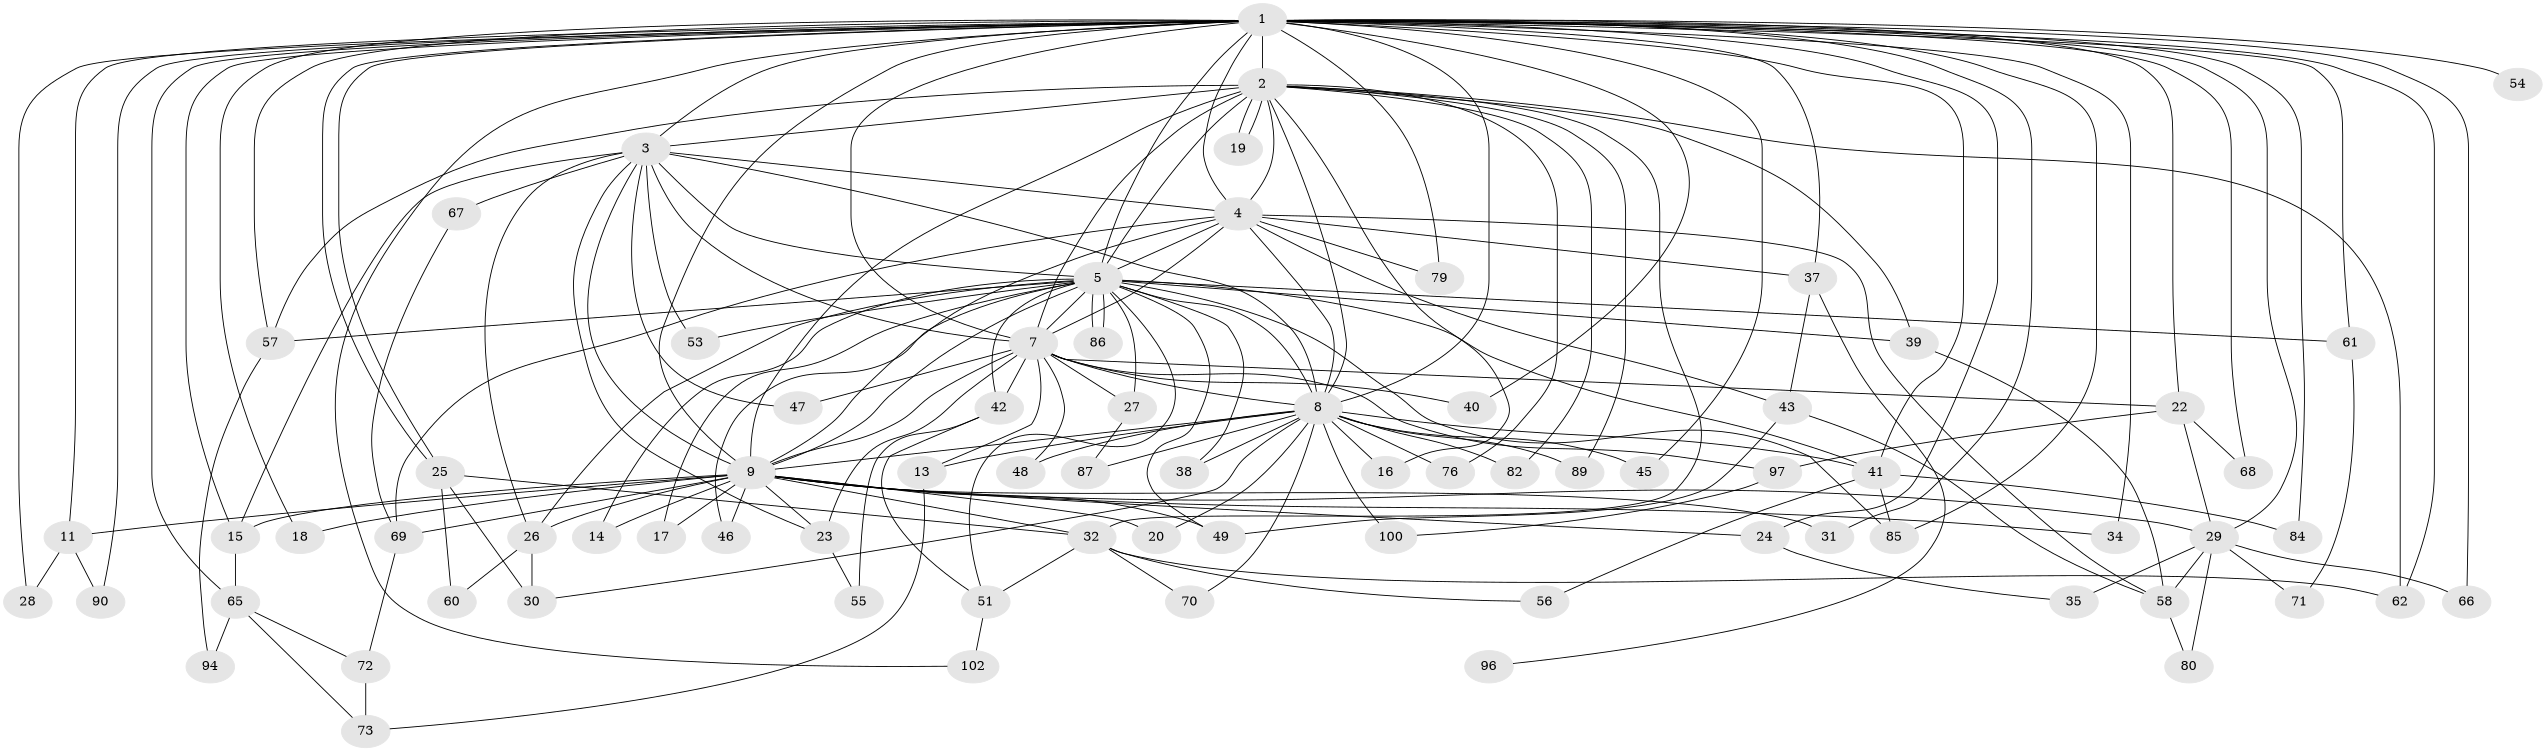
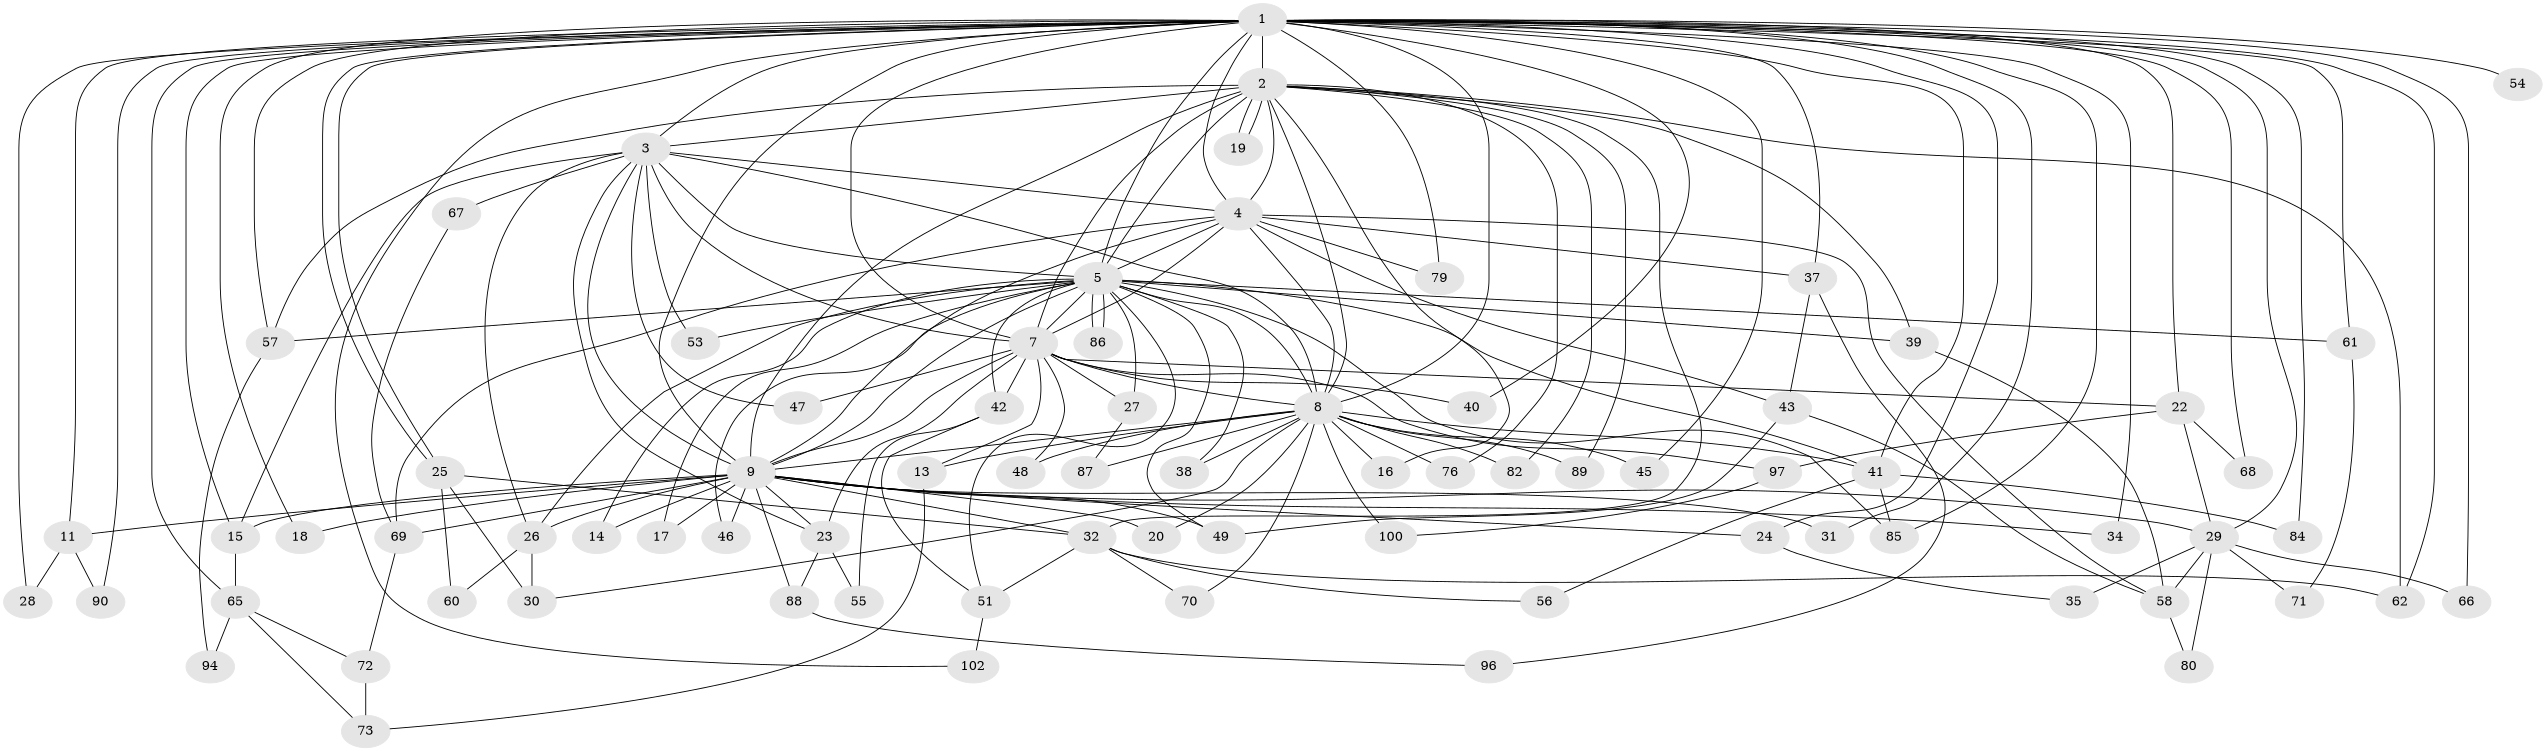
node "88": added
